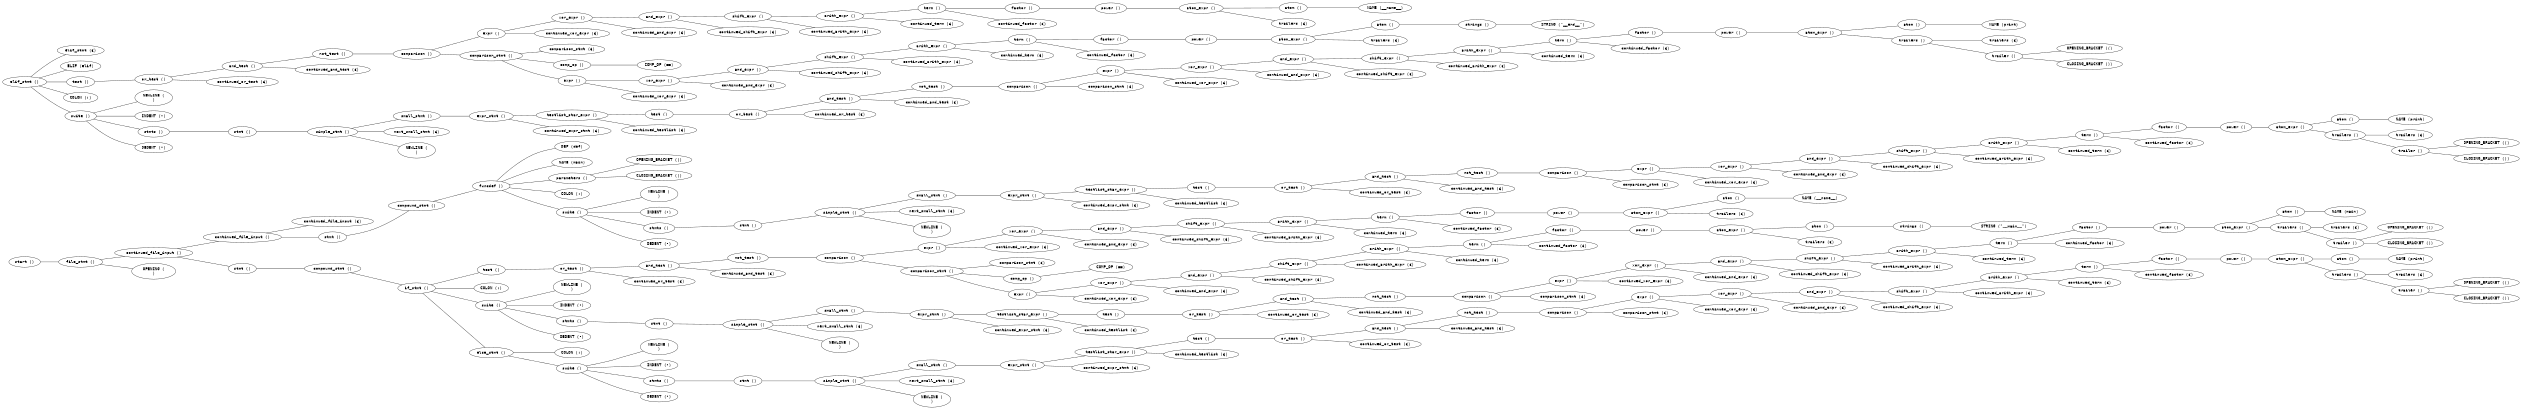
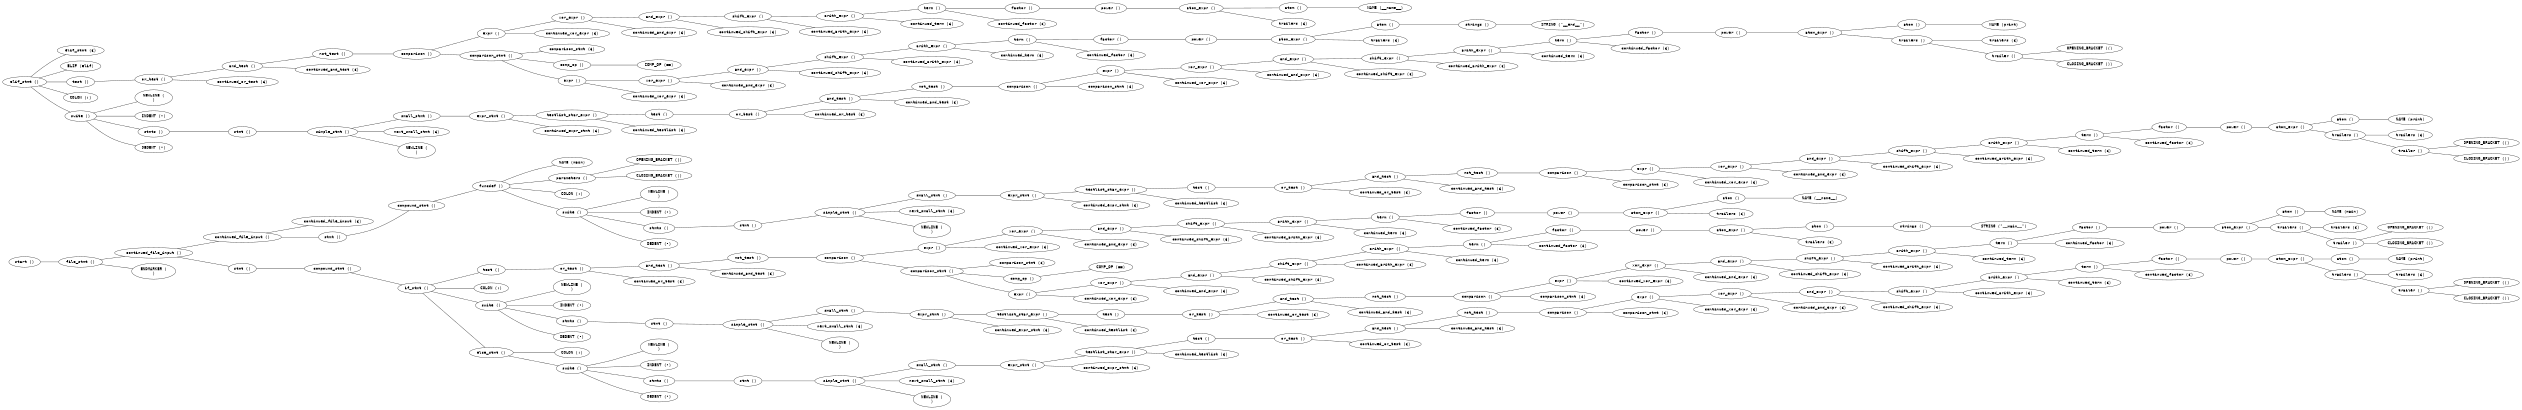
node "DEF (def)": removed
node "OPENING ( )": label "OPENING ( )" -> "ENDMARKER ( )"
